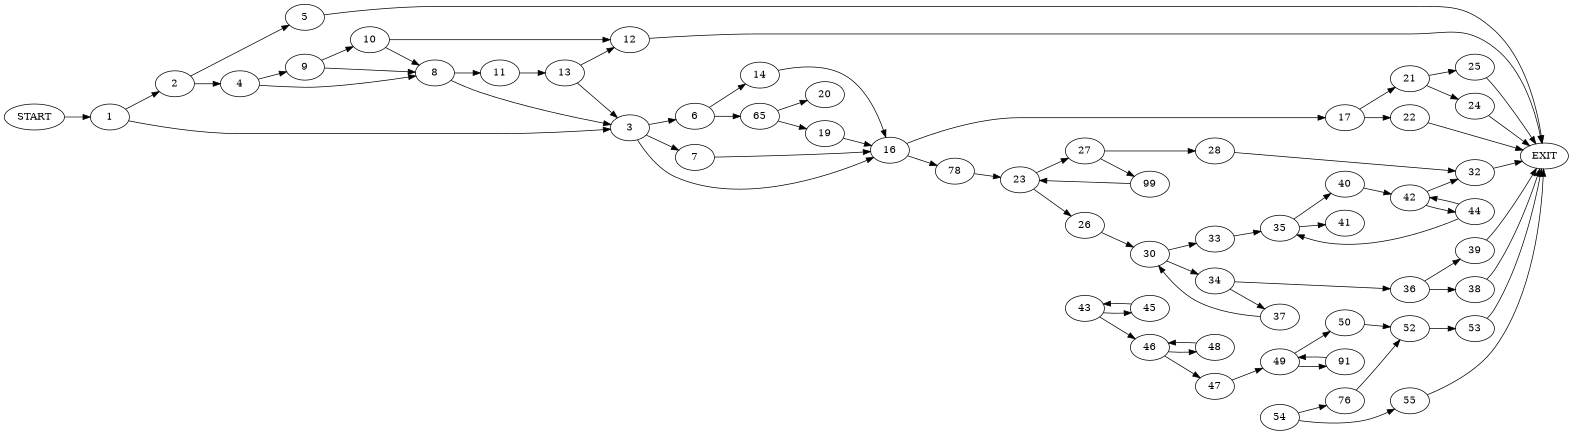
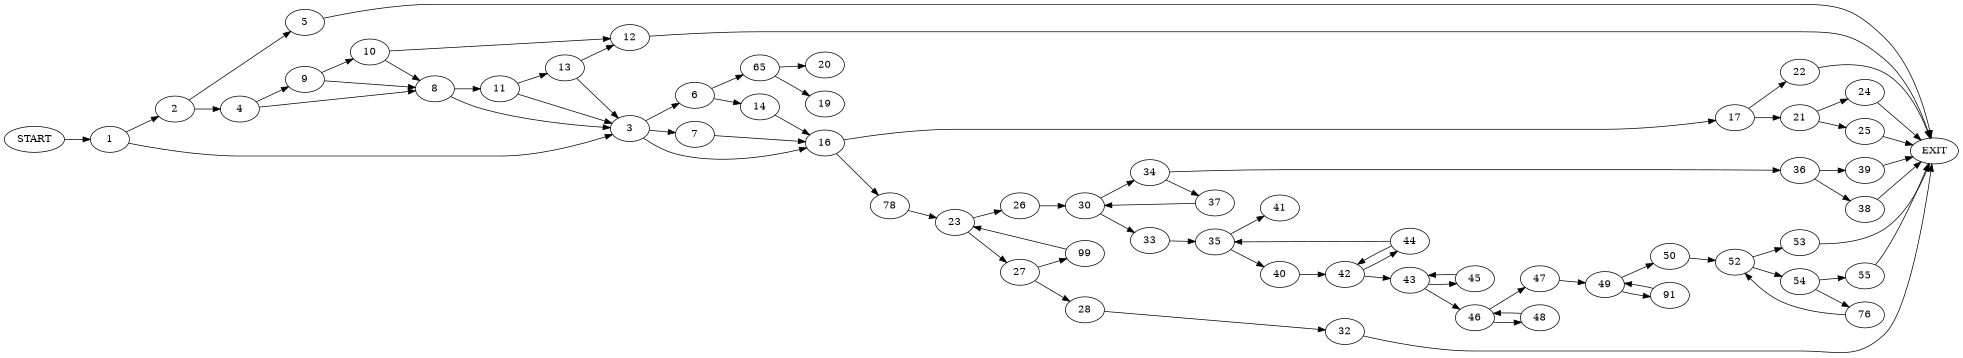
edge "11" -> "3": added
edge "19" -> "16": removed
edge "42" -> "32": now "42" -> "43"
edge "52" -> "54": added
